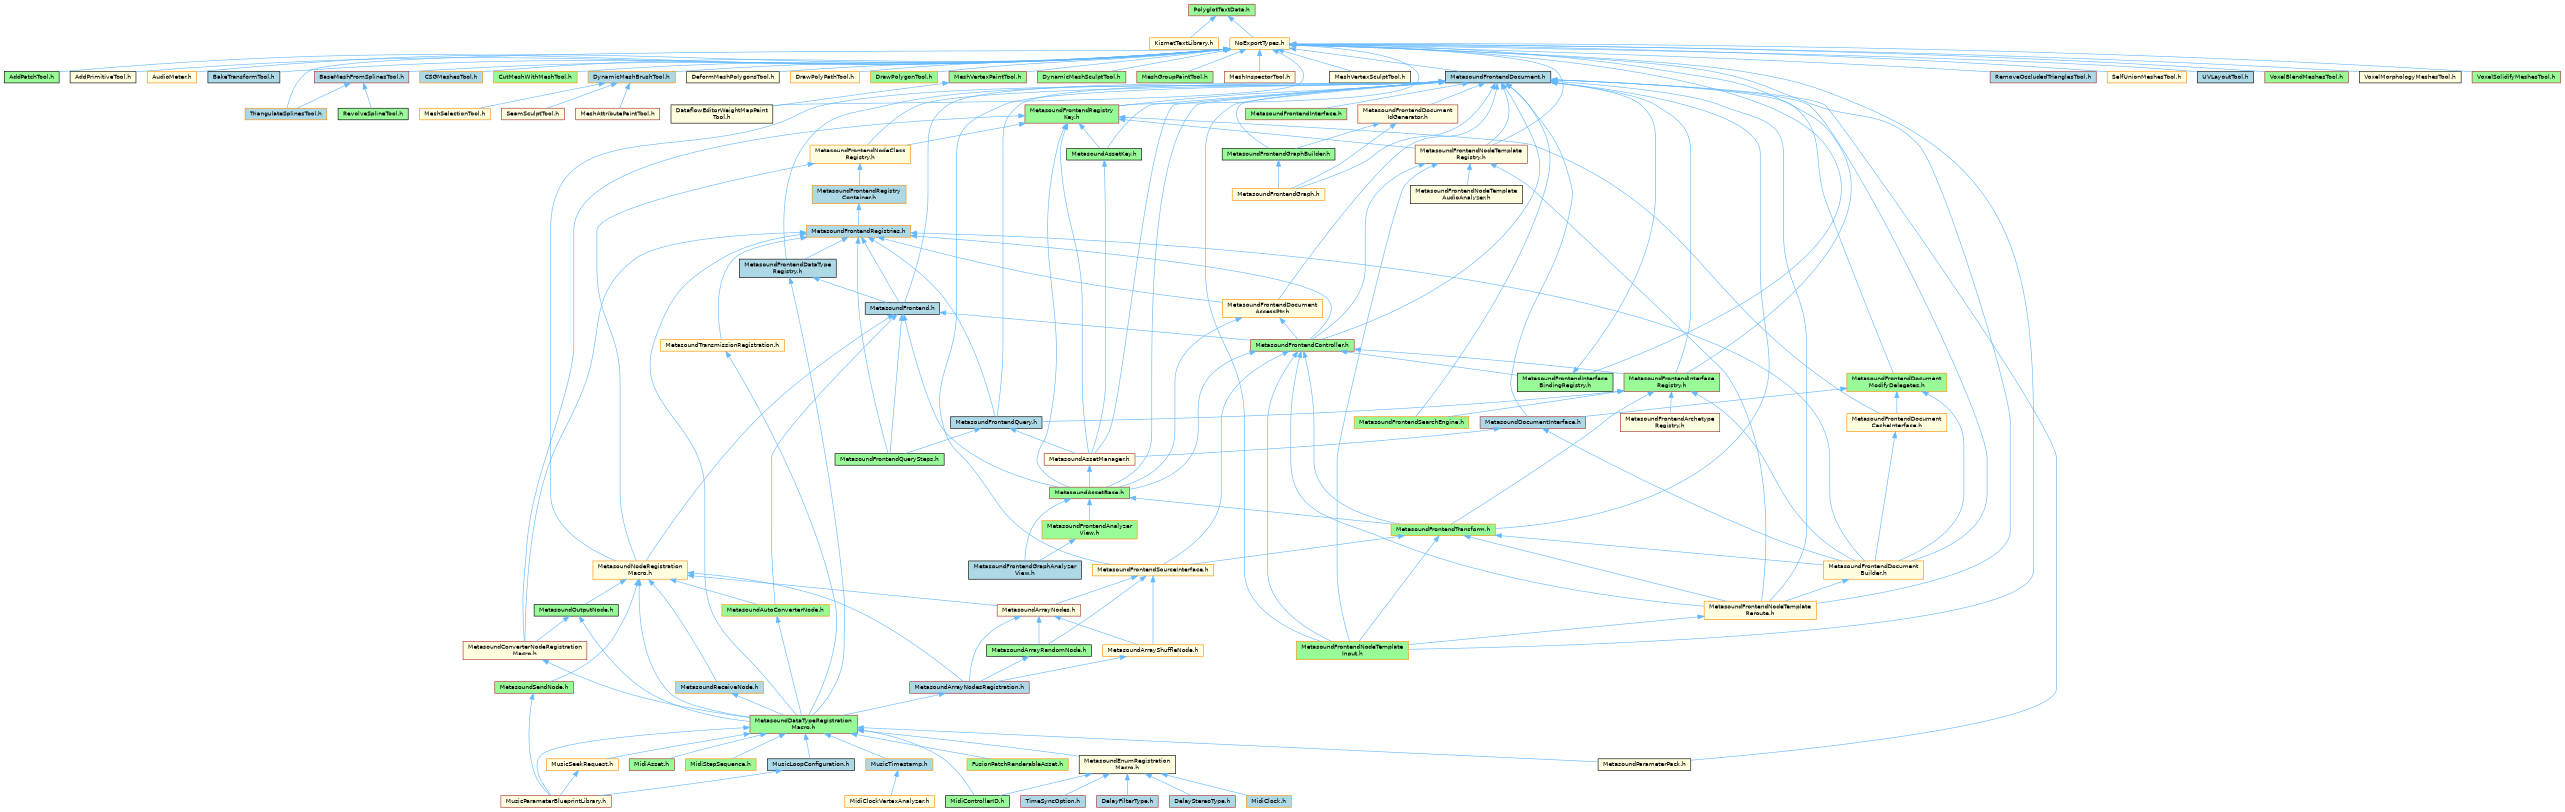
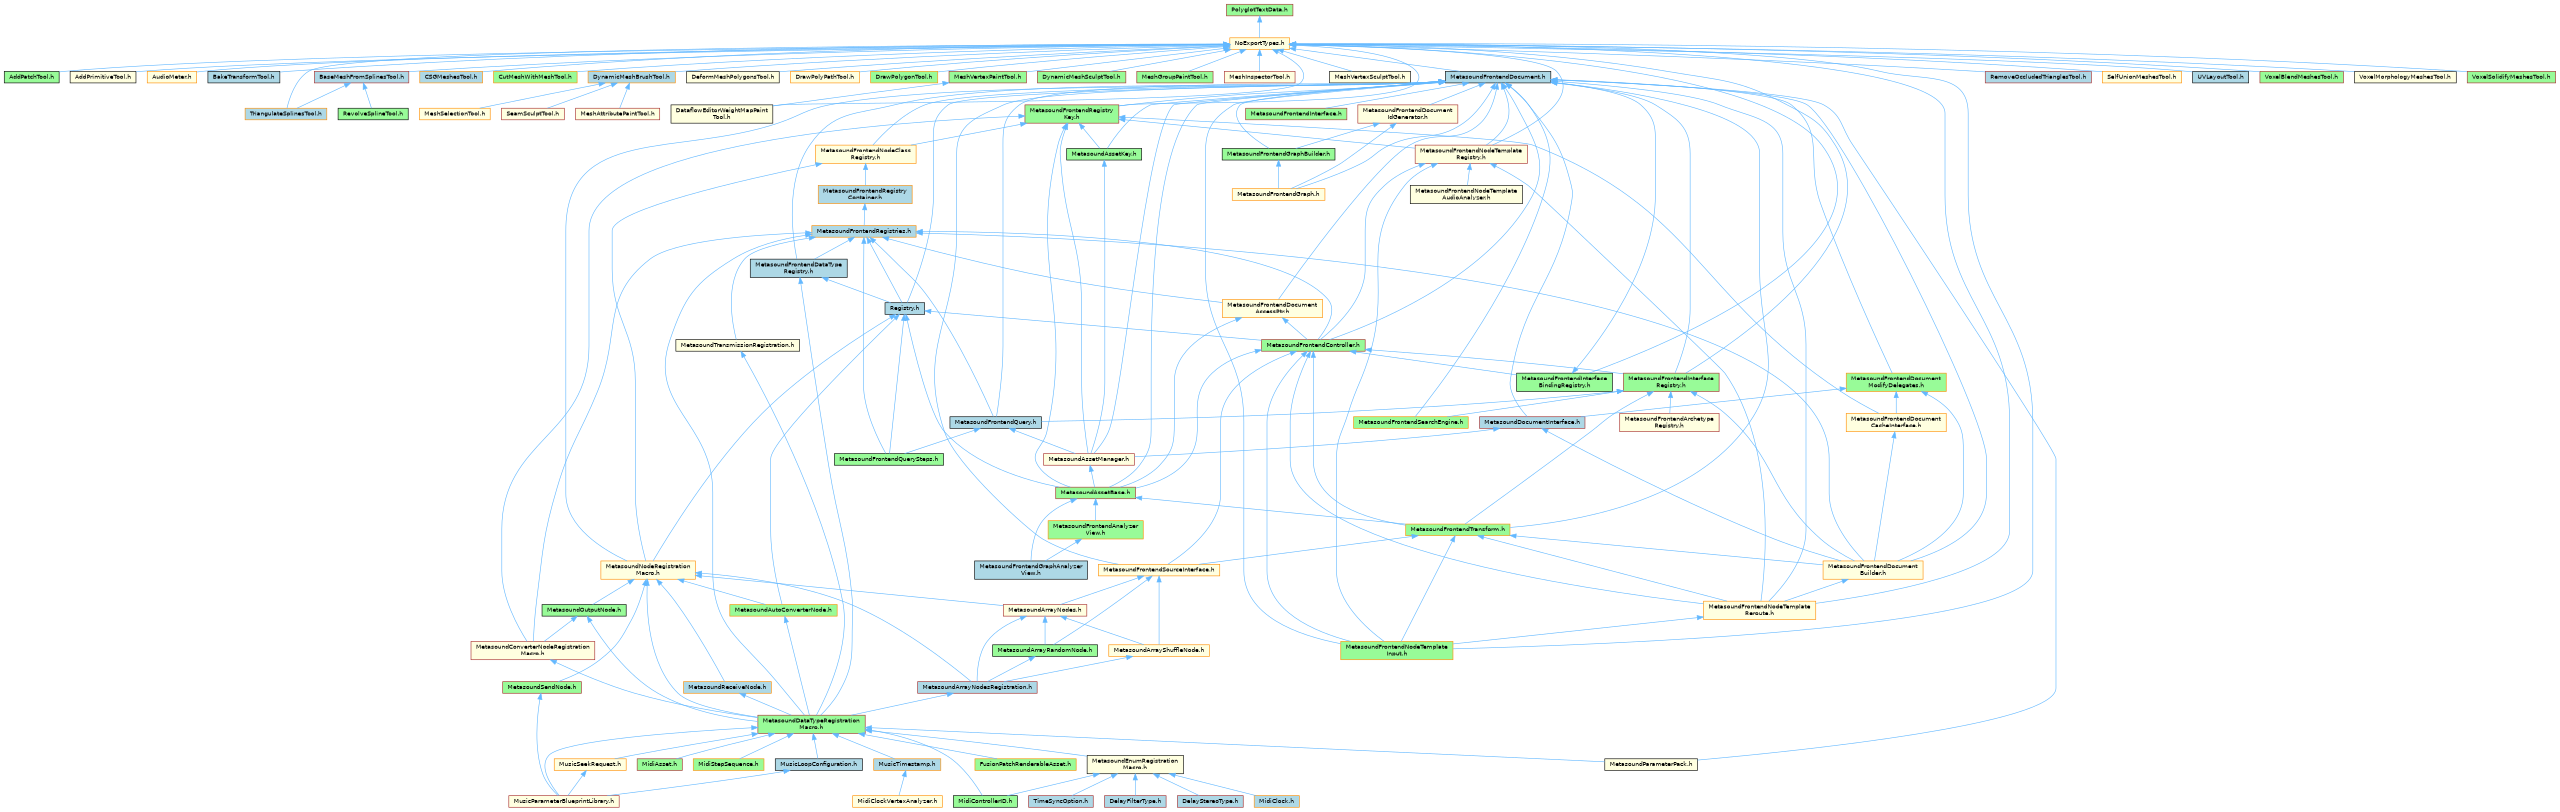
node "KismetTextLibrary.h": removed
node "MetasoundFrontend.h": label "MetasoundFrontend.h" -> "Registry.h"
node "MetasoundTransmissionRegistration.h": color darkorange -> black
